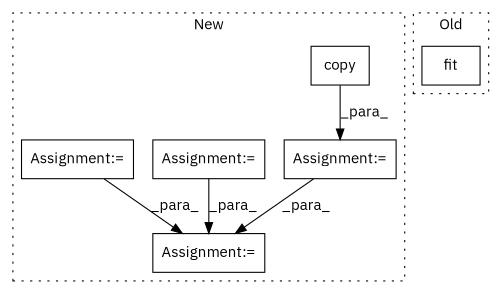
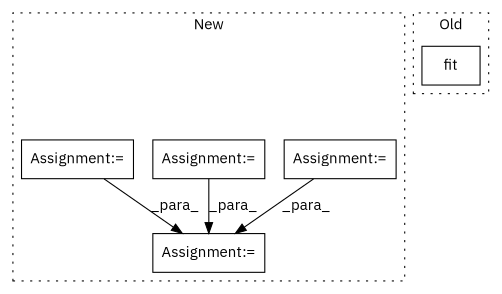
node "copy": removed
